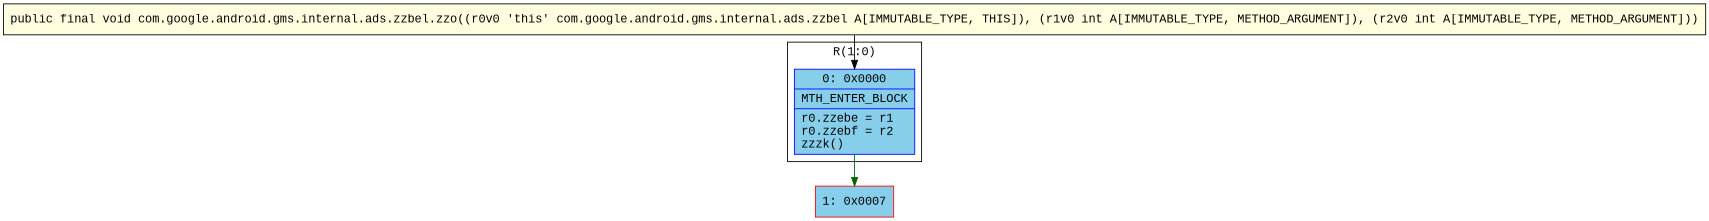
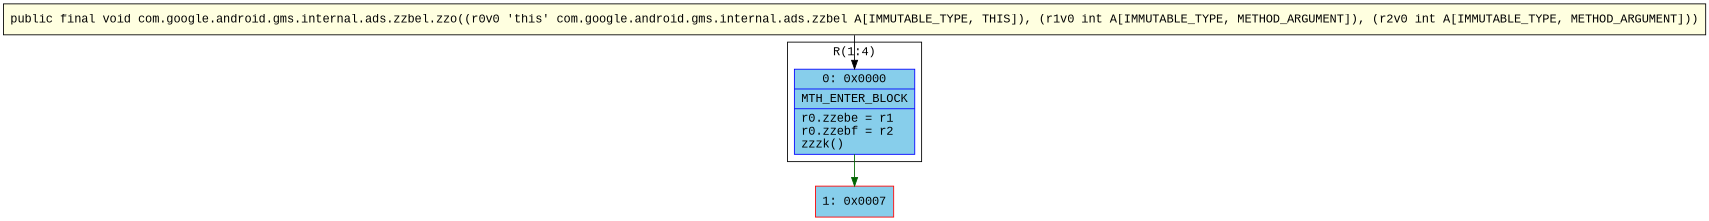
cluster "R(1:0)": label "R(1:0)" -> "R(1:4)"
